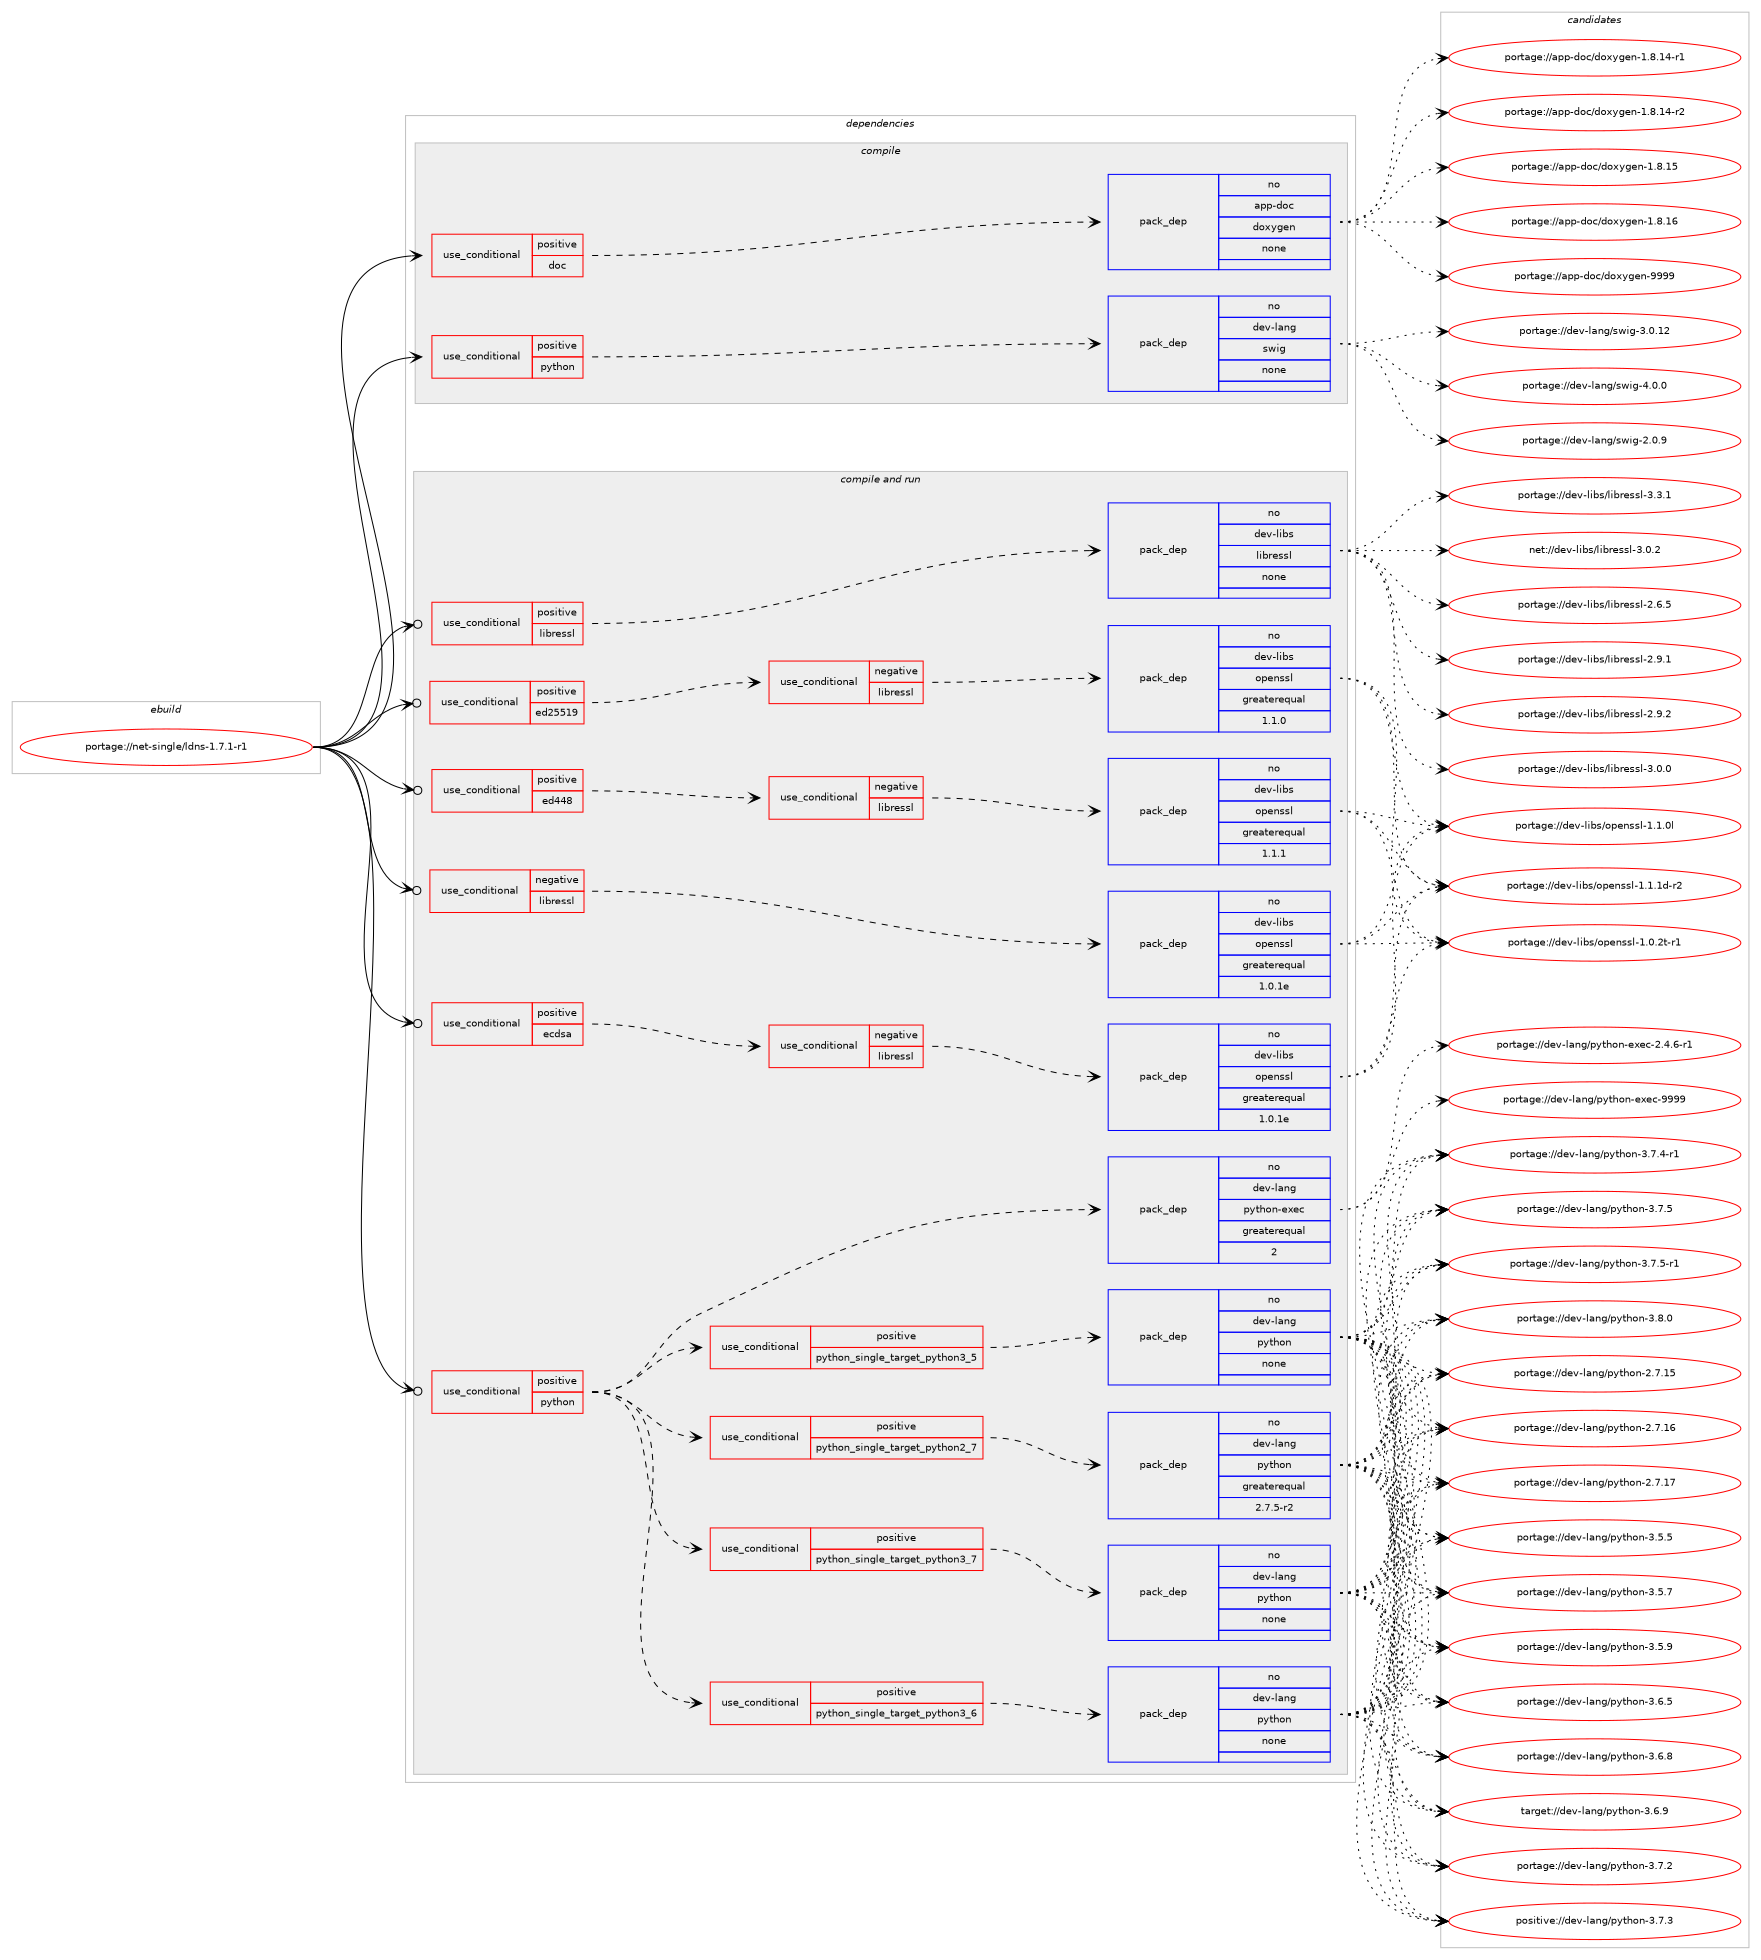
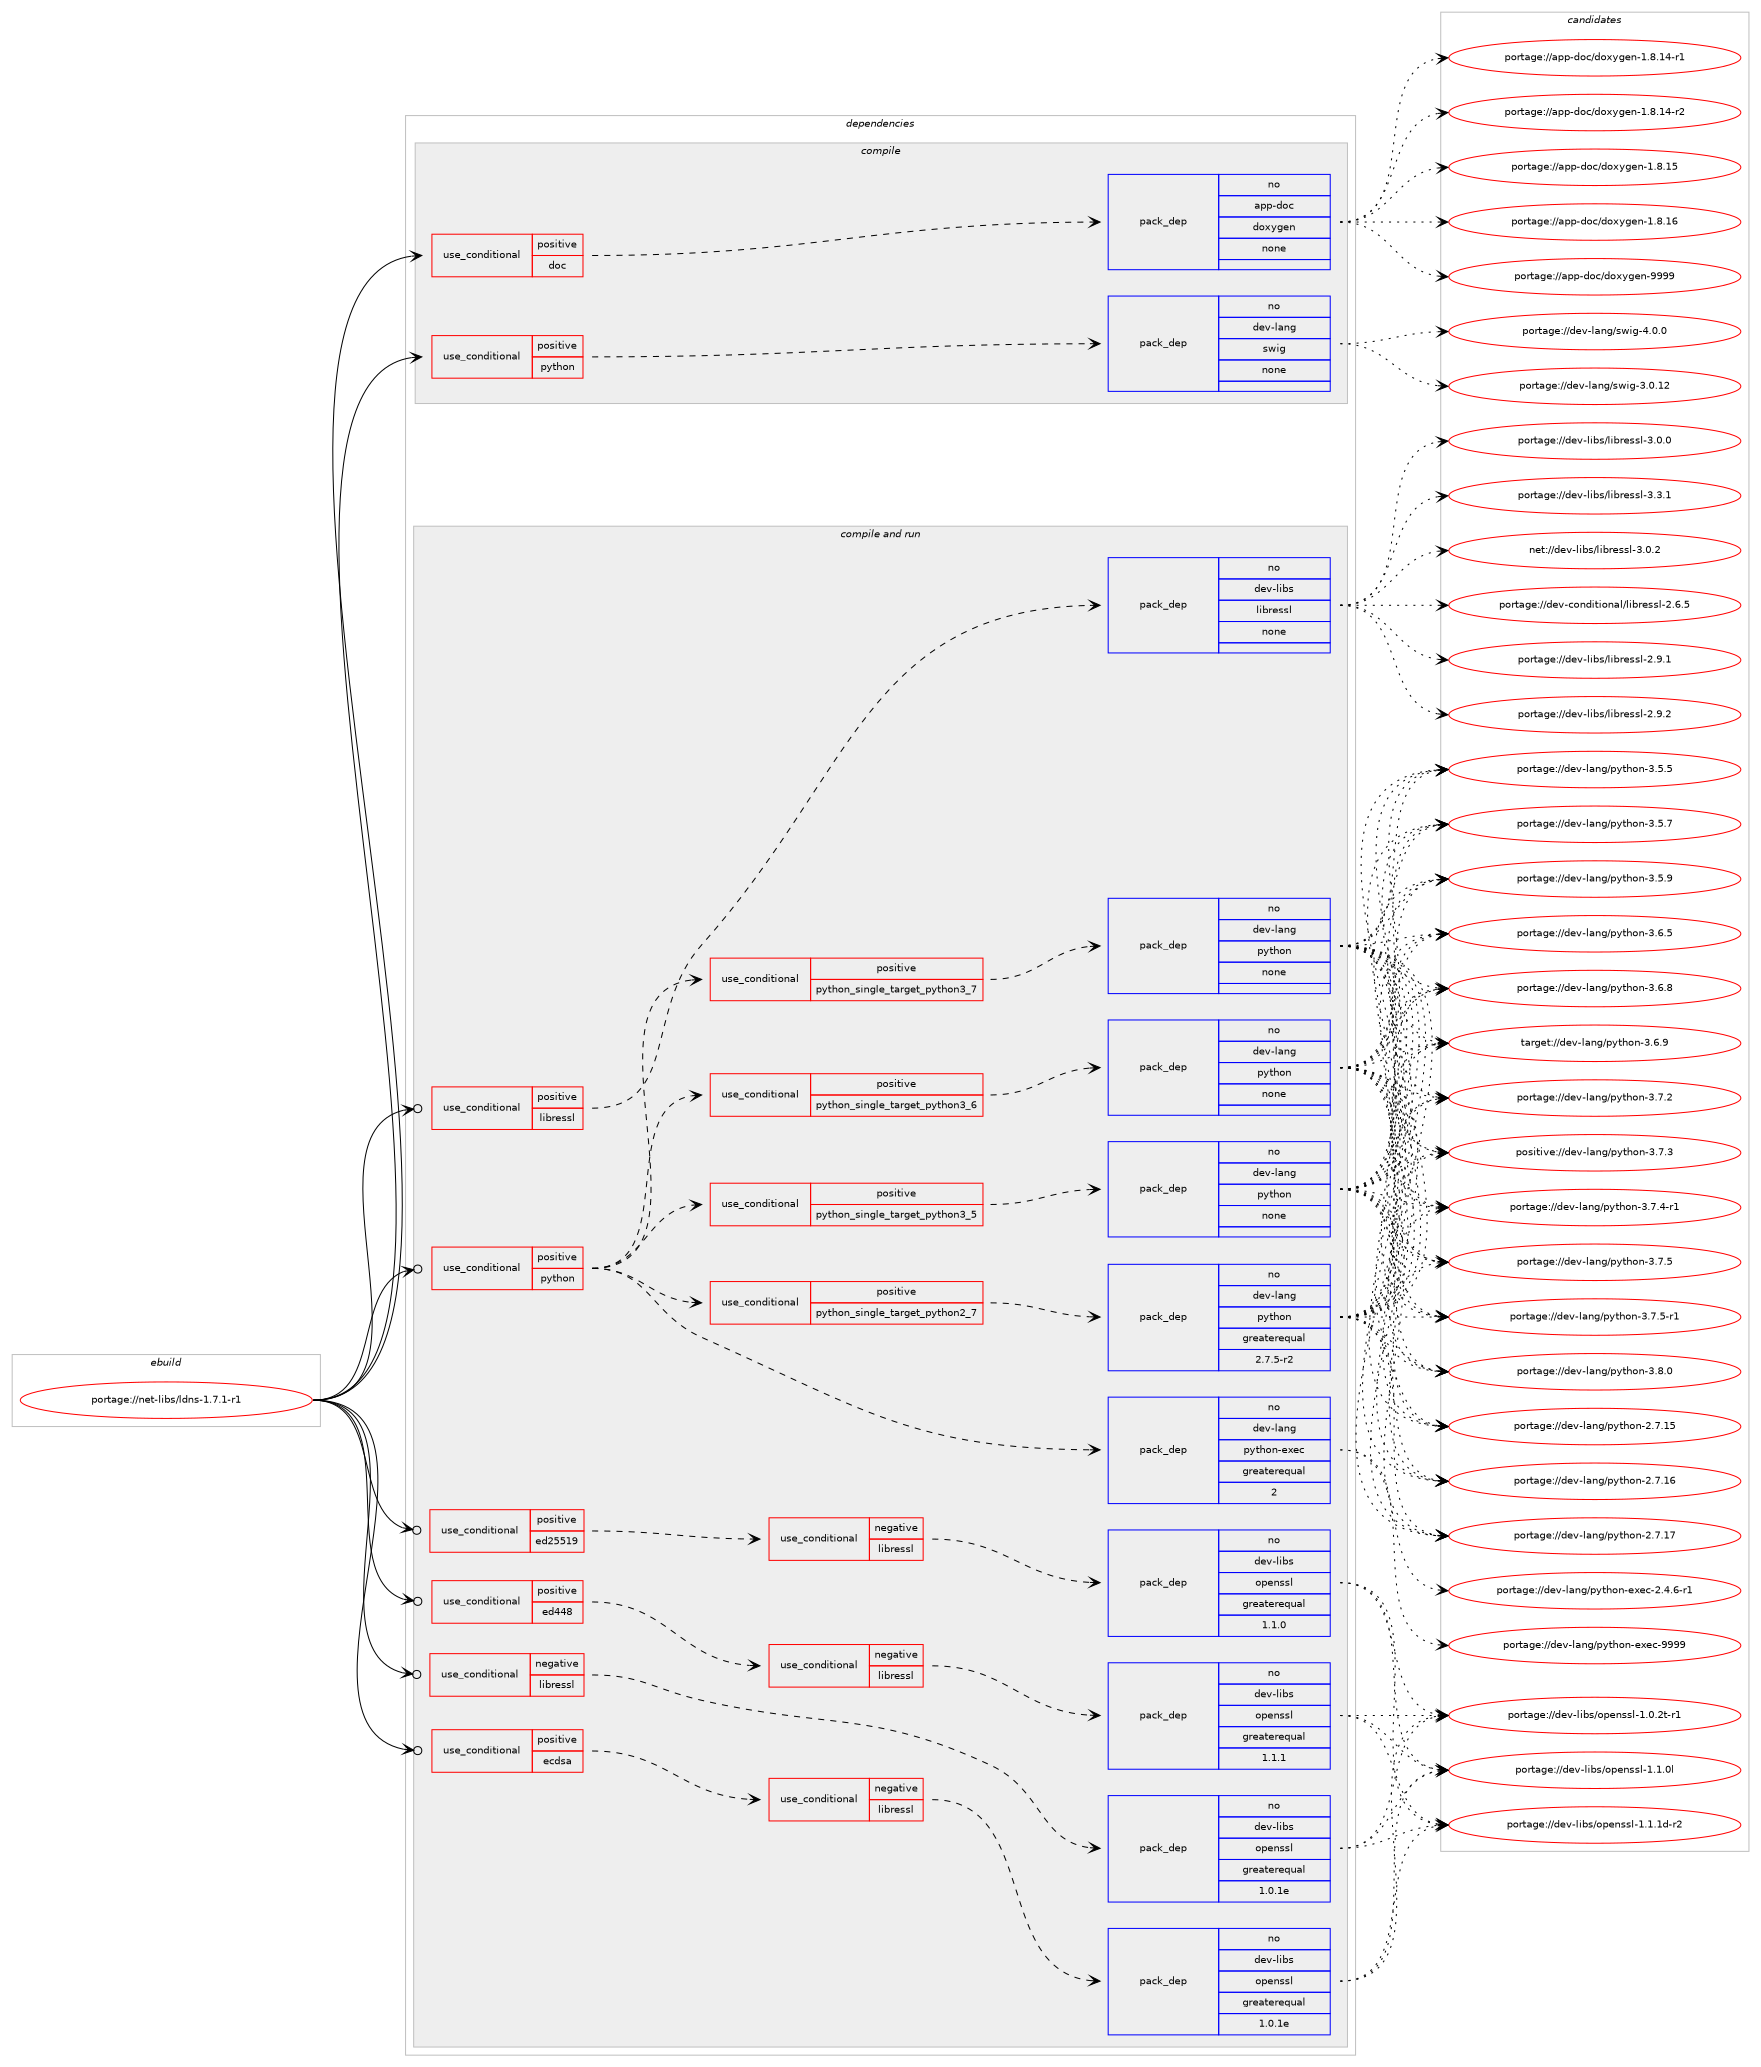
node "portage://dev-lang/swig-2.0.9": removed
node "portage://dev-libs/libressl-2.6.5": label "portage://dev-libs/libressl-2.6.5" -> "portage://dev-conditional/libressl-2.6.5"
node "portage://net-single/ldns-1.7.1-r1": label "portage://net-single/ldns-1.7.1-r1" -> "portage://net-libs/ldns-1.7.1-r1"
